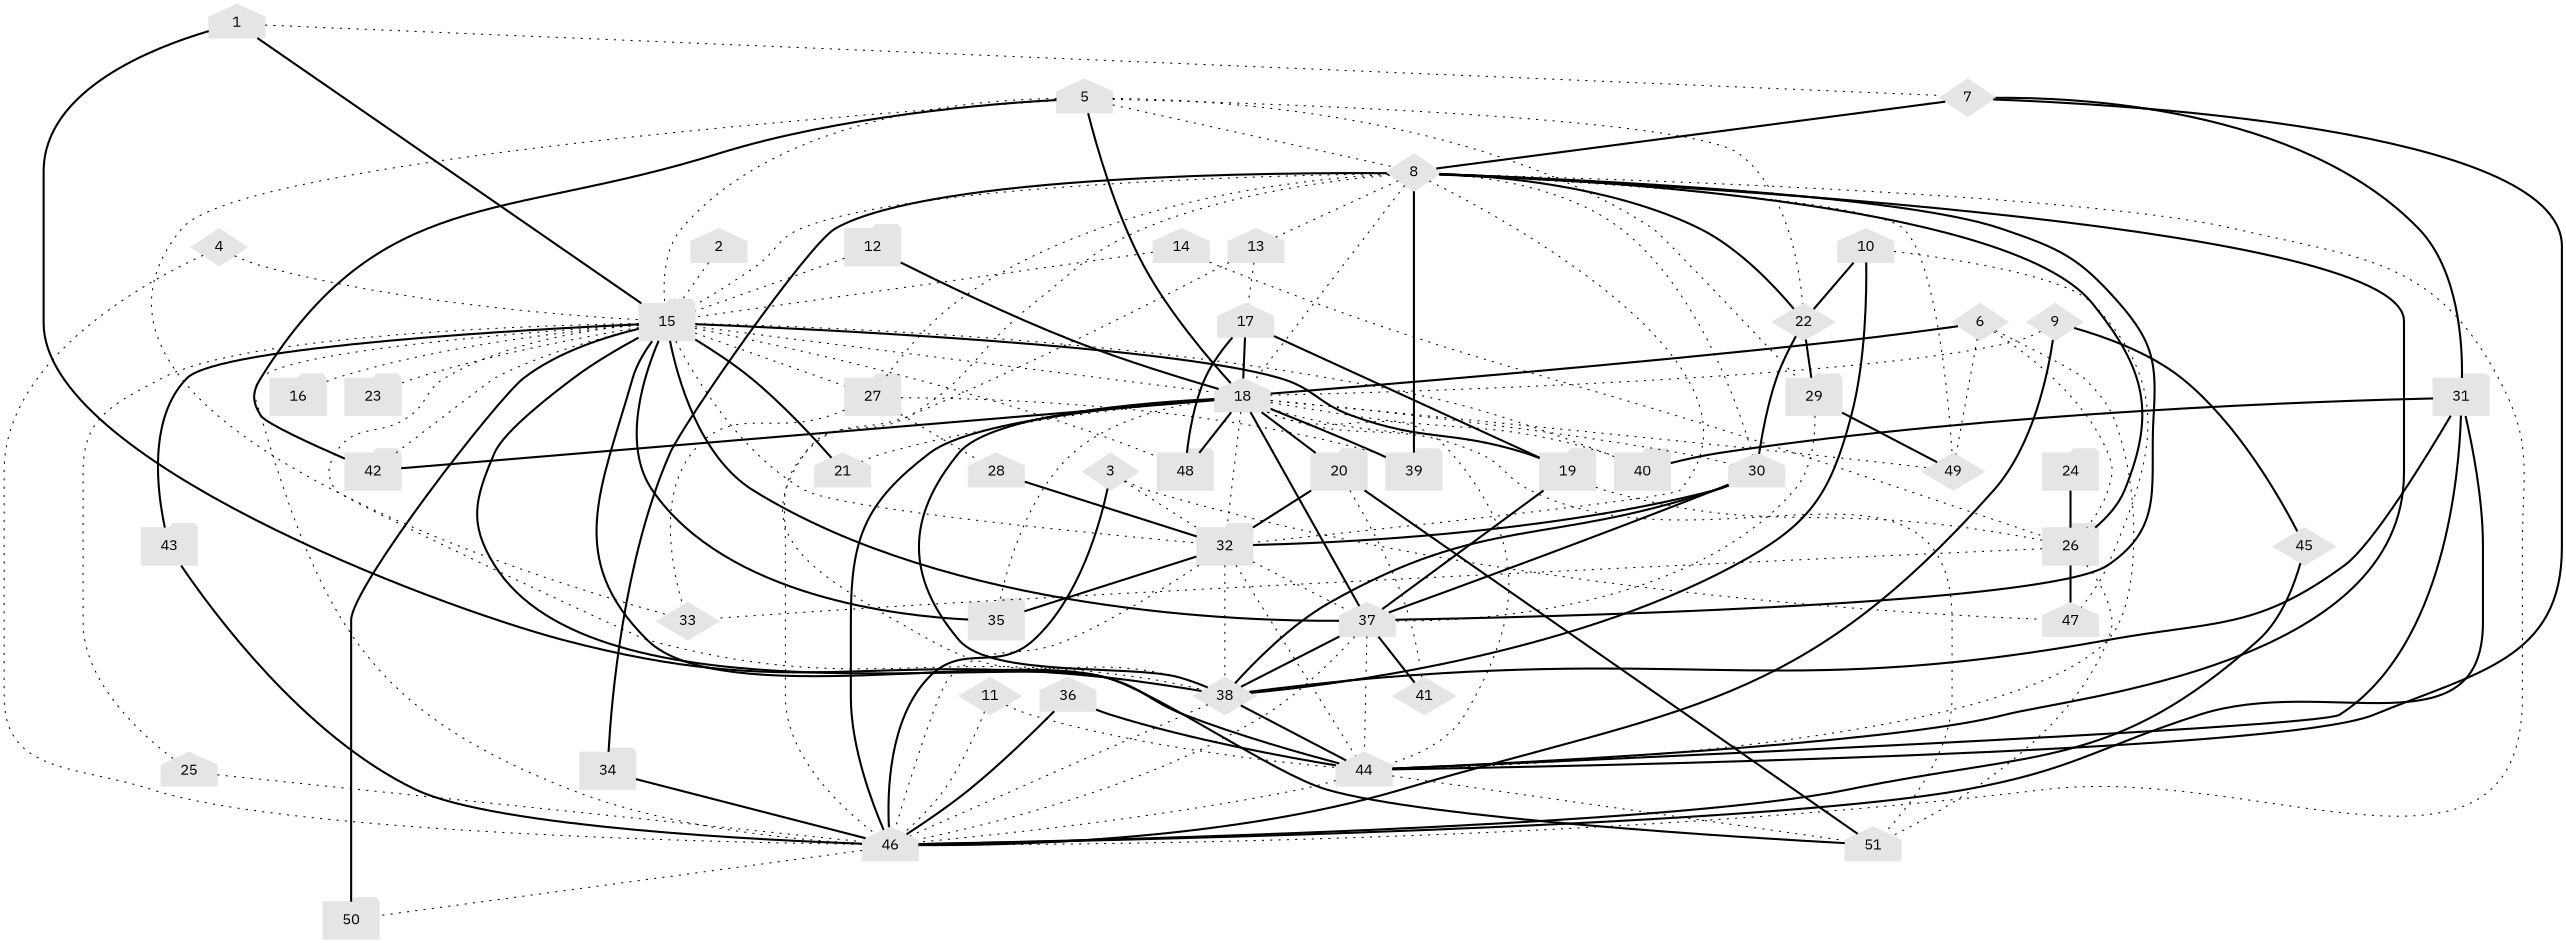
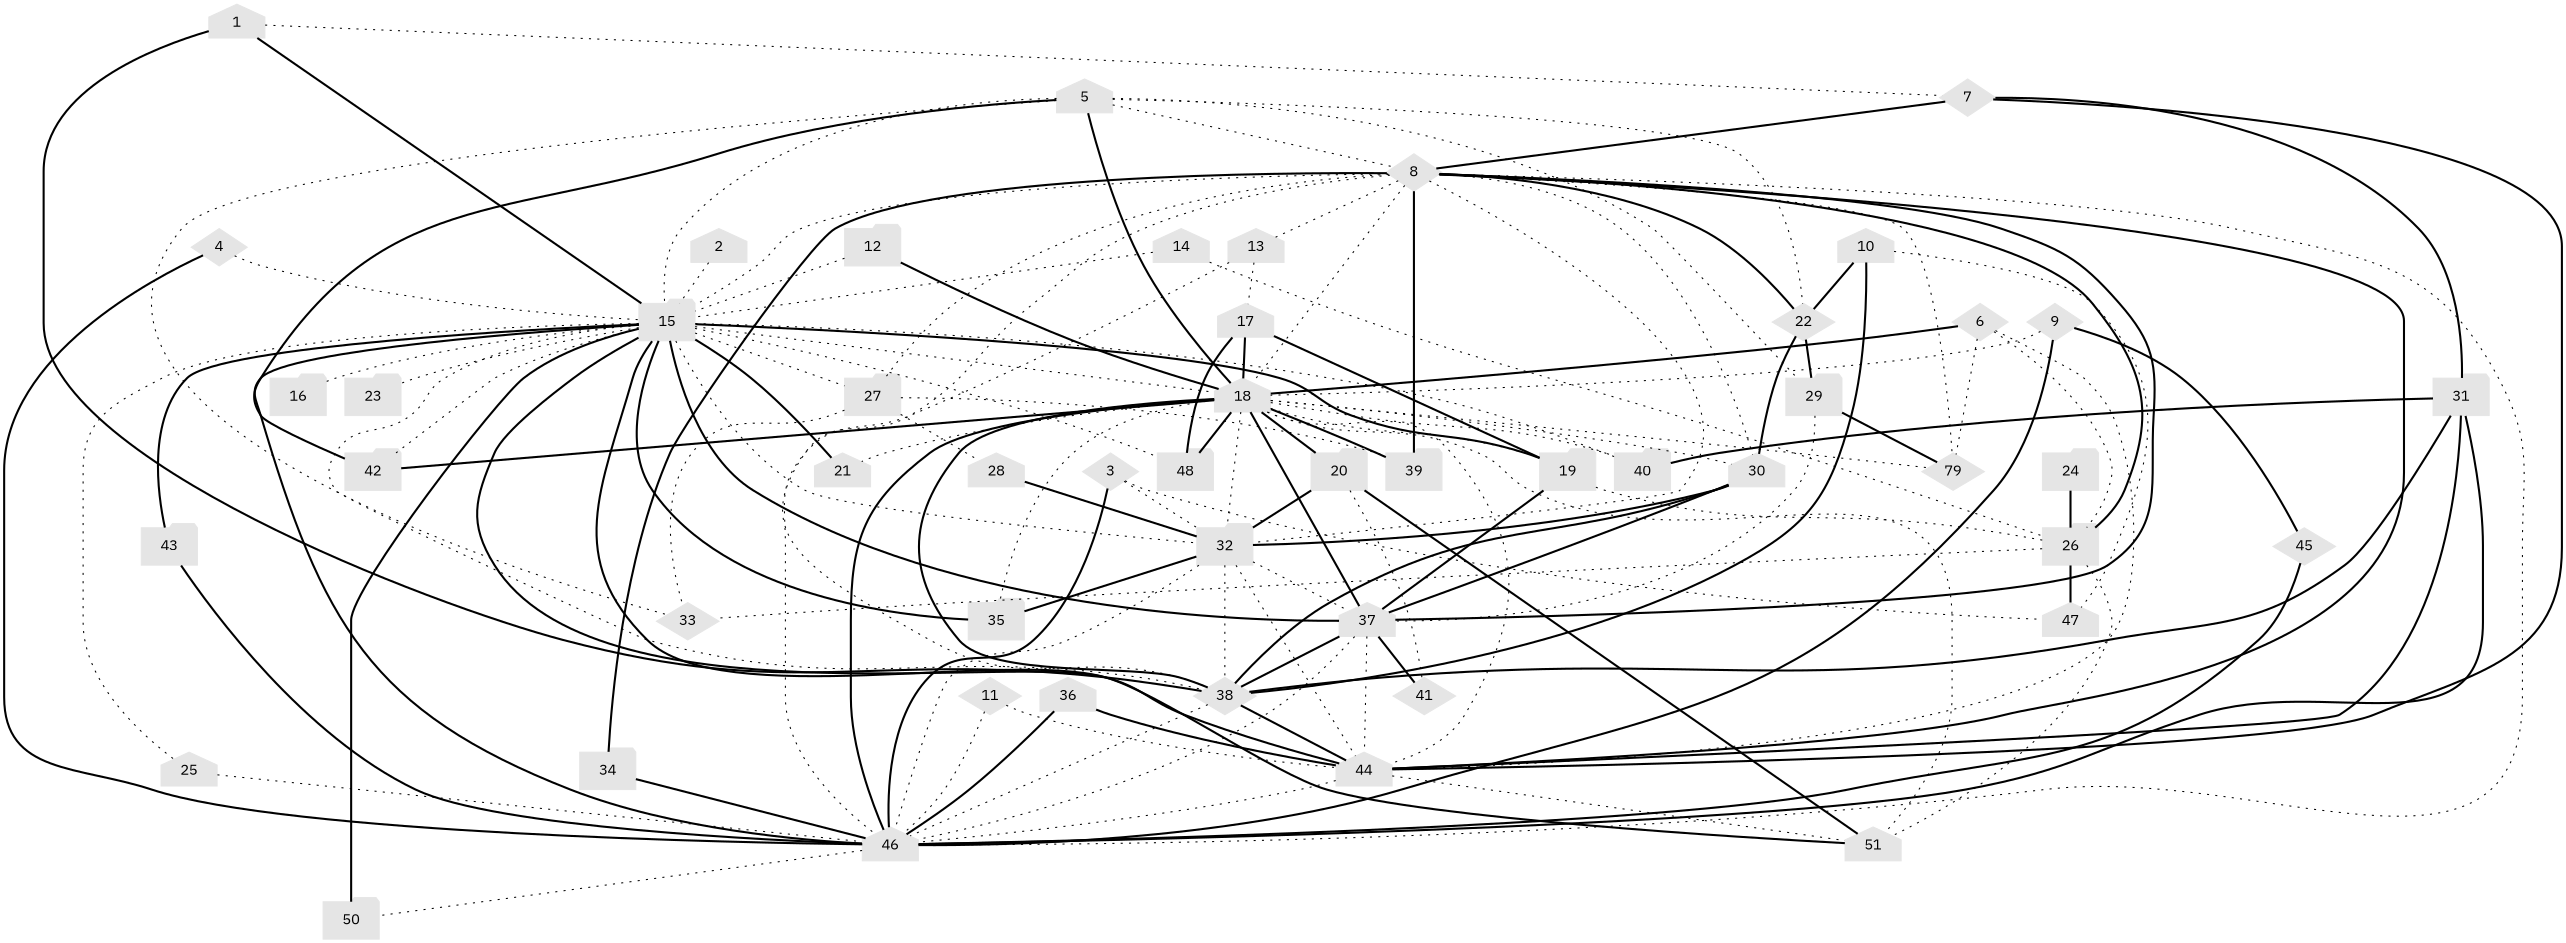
node "49": label "49" -> "79"
edge "15" -- "46": style dotted -> bold
edge "4" -- "46": style dotted -> bold
